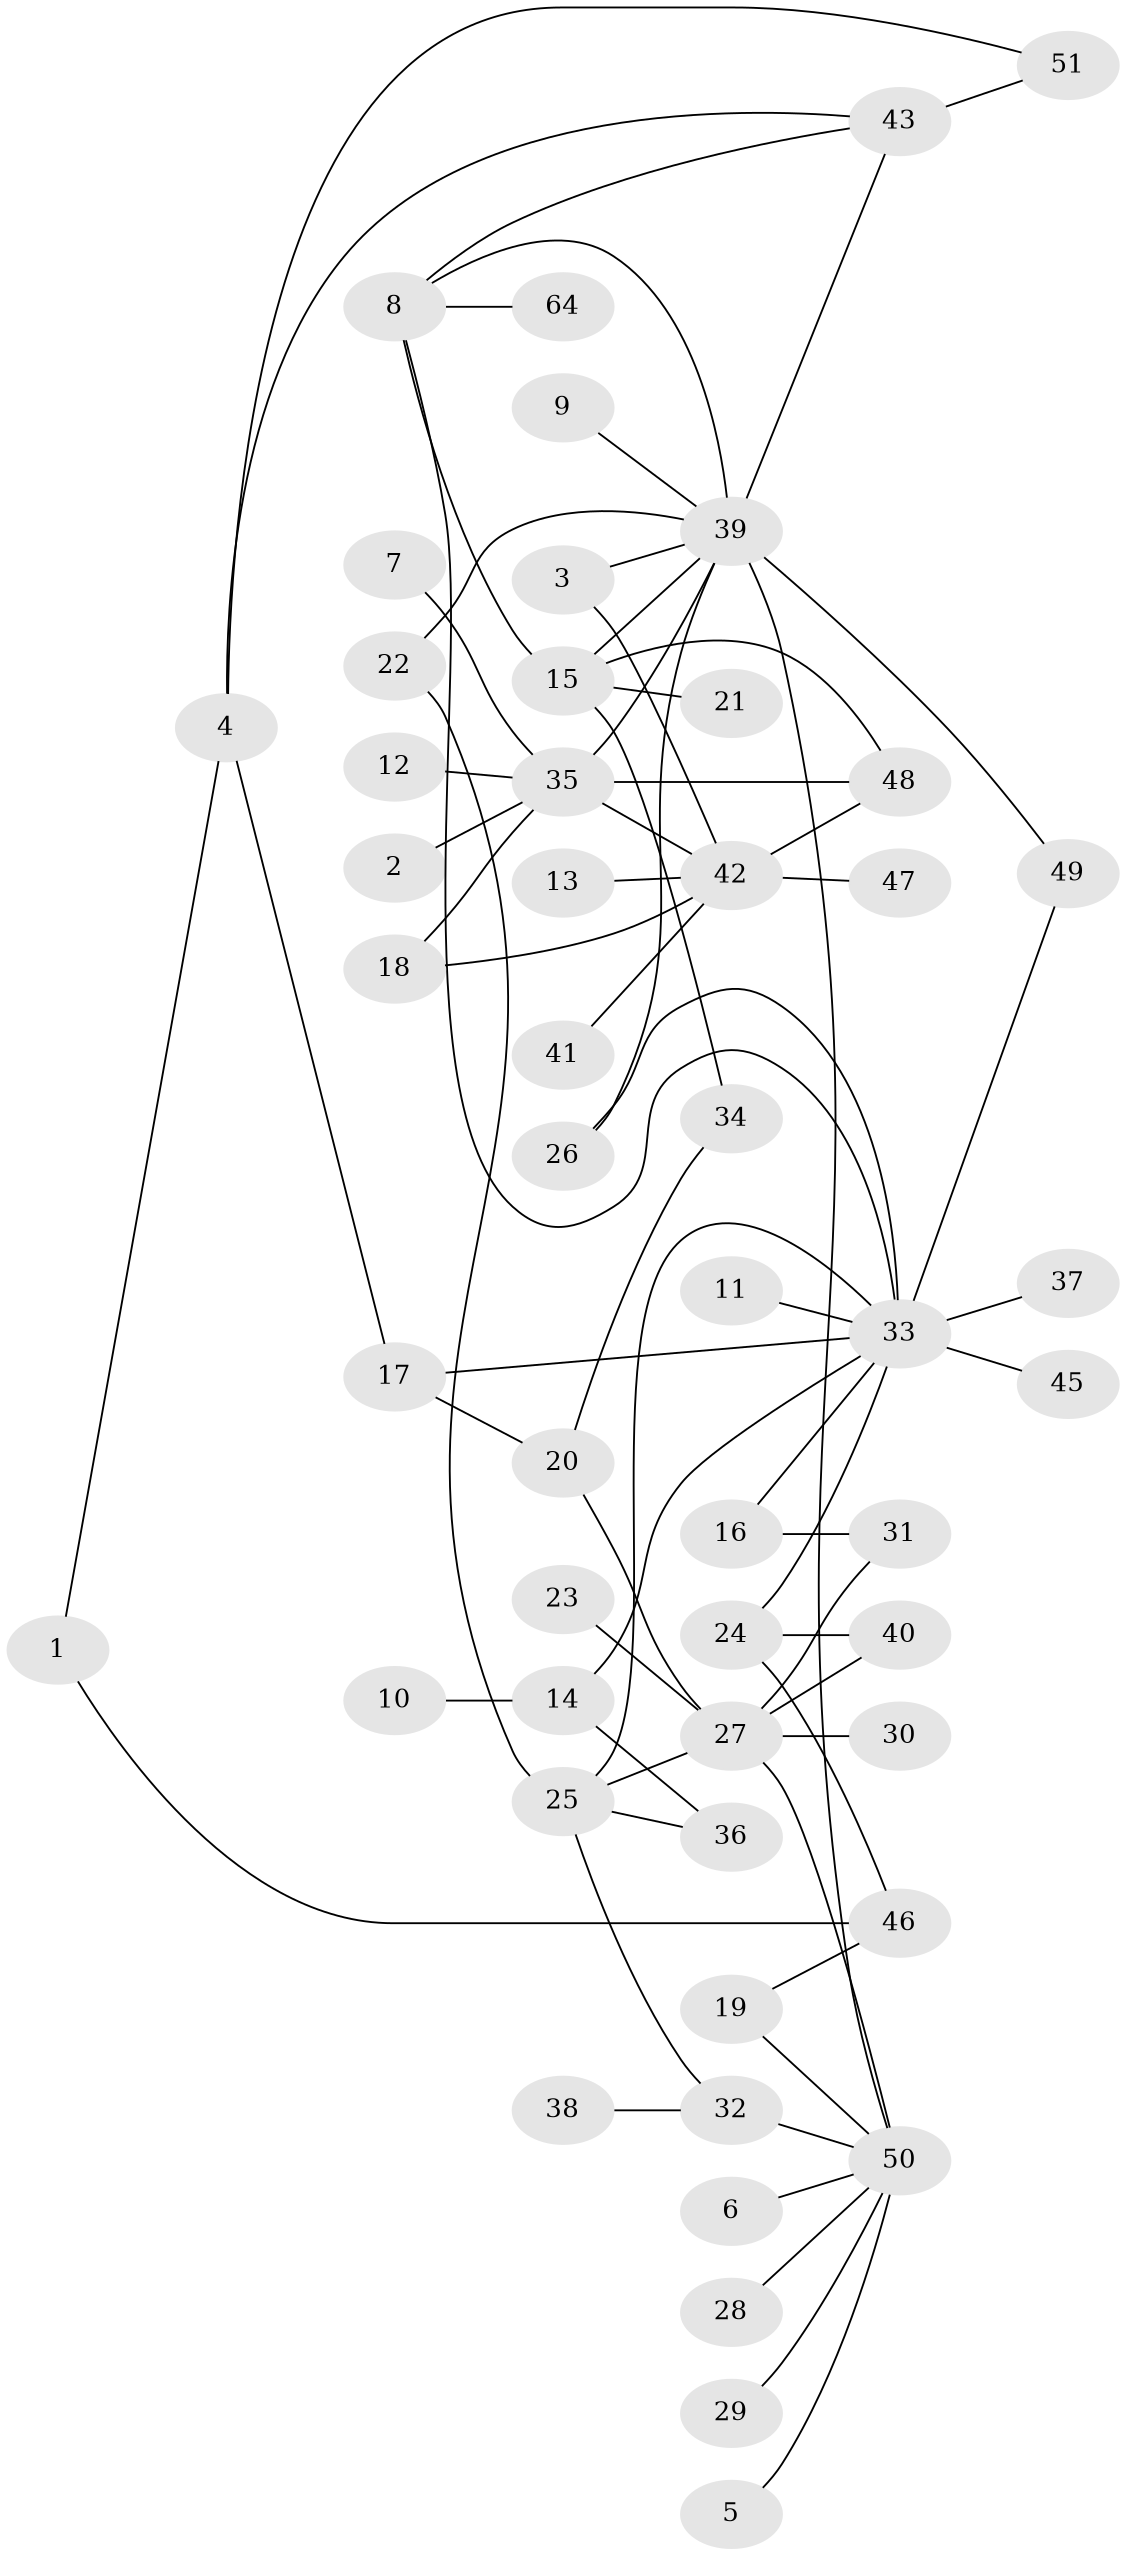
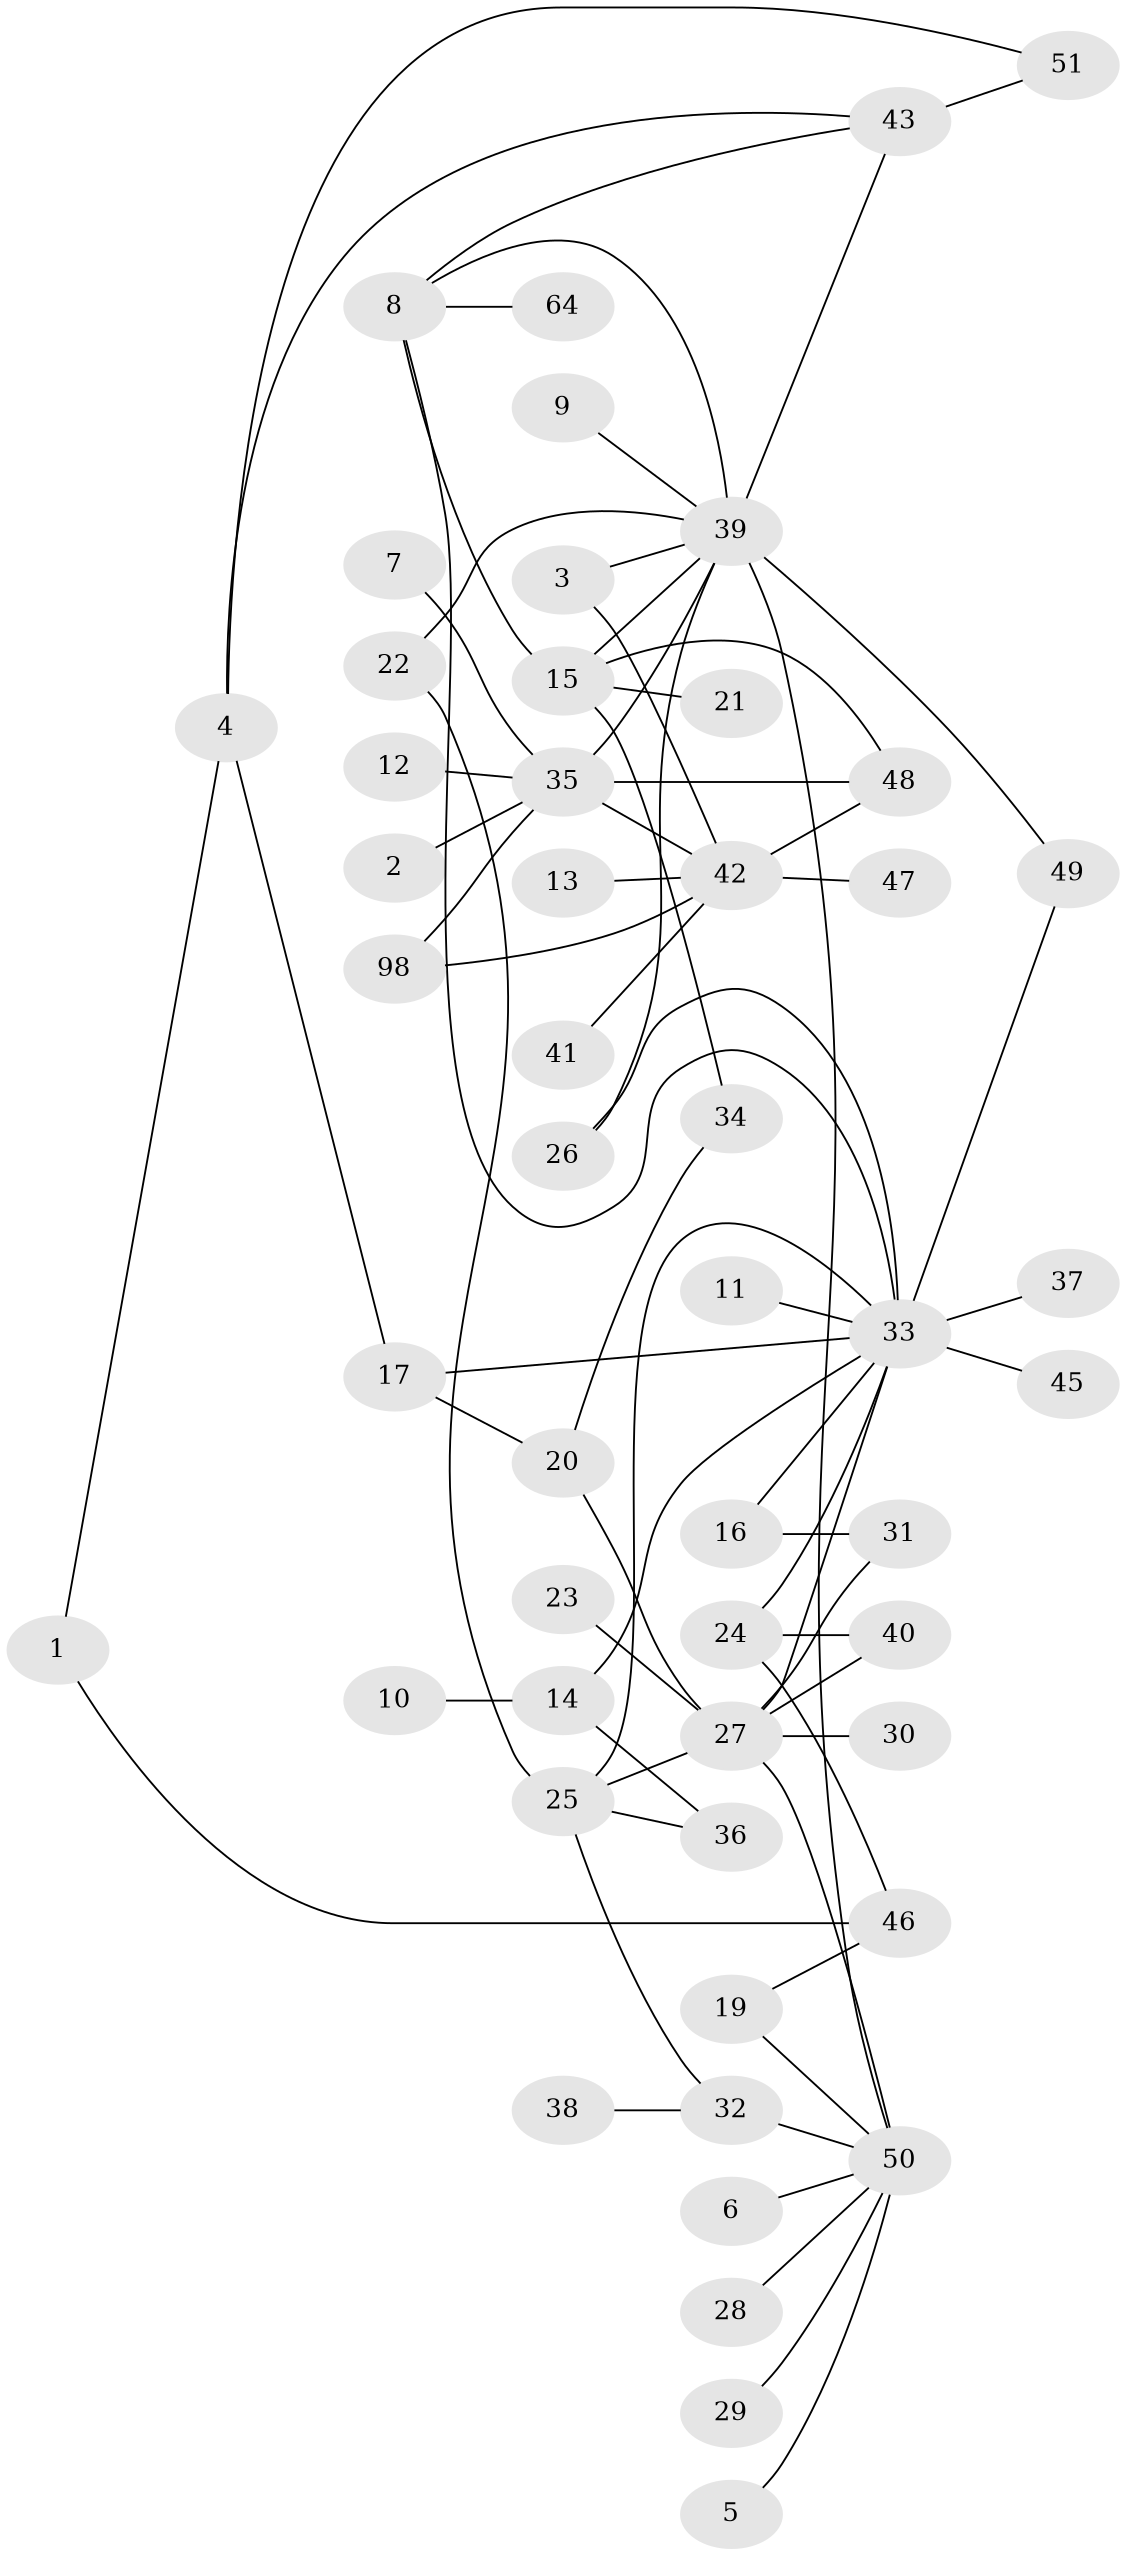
node "18": label "18" -> "98"
edge "33" -- "27": added
